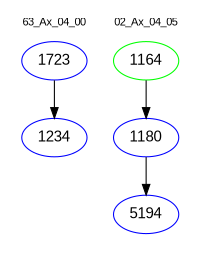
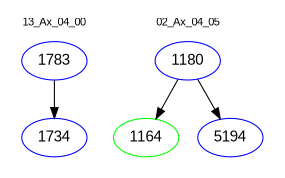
cluster "63_Ax_04_00": label "63_Ax_04_00" -> "13_Ax_04_00"
node "1723": label "1723" -> "1783"
edge "1164" -> "1180": reversed
node "1234": label "1234" -> "1734"
